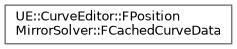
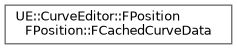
node "UE::CurveEditor::FPosition MirrorSolver::FCachedCurveData": label "UE::CurveEditor::FPosition MirrorSolver::FCachedCurveData" -> "UE::CurveEditor::FPosition FPosition::FCachedCurveData"
